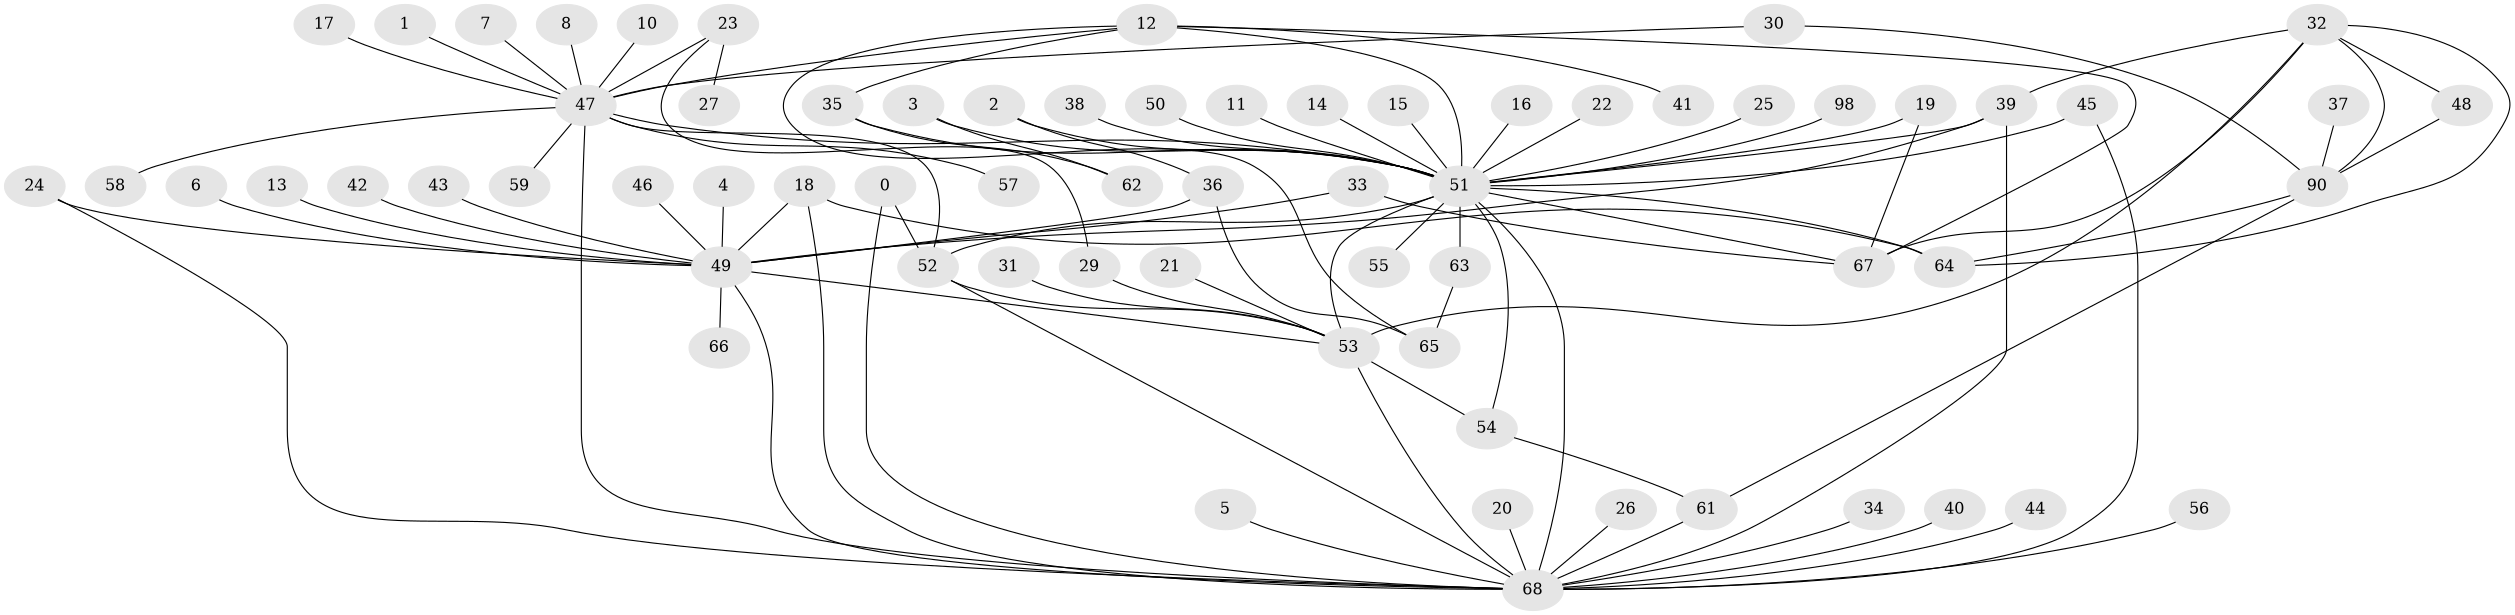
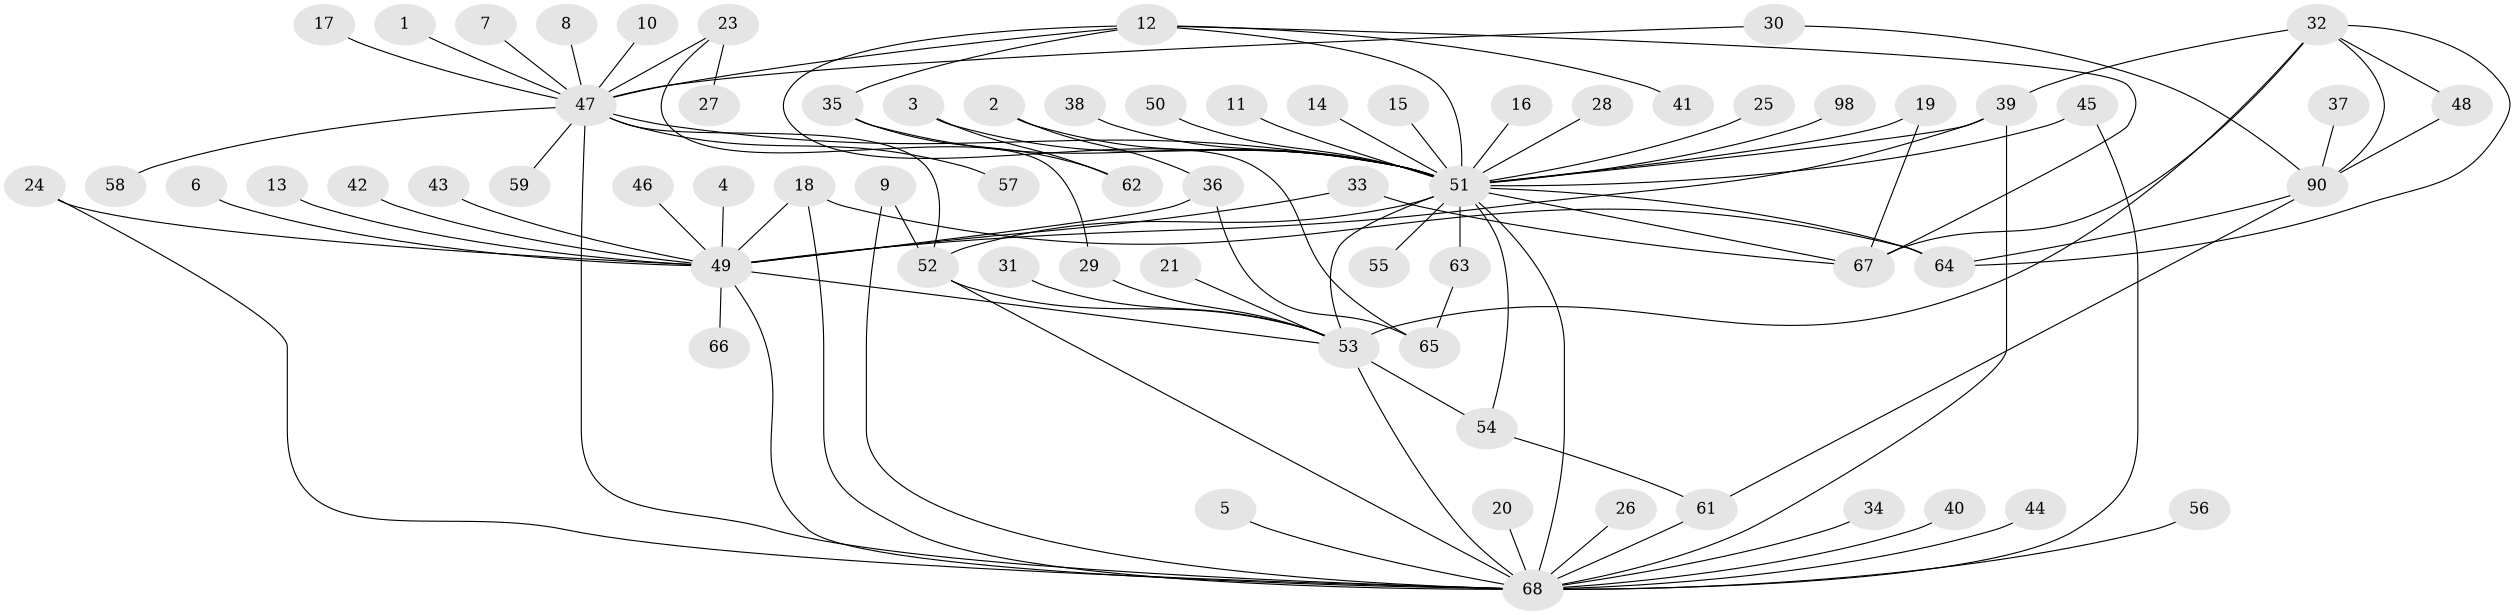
node "22": label "22" -> "28"
node "0": label "0" -> "9"
